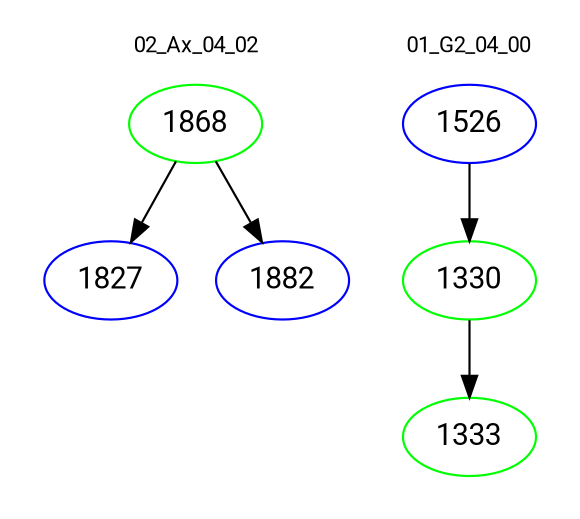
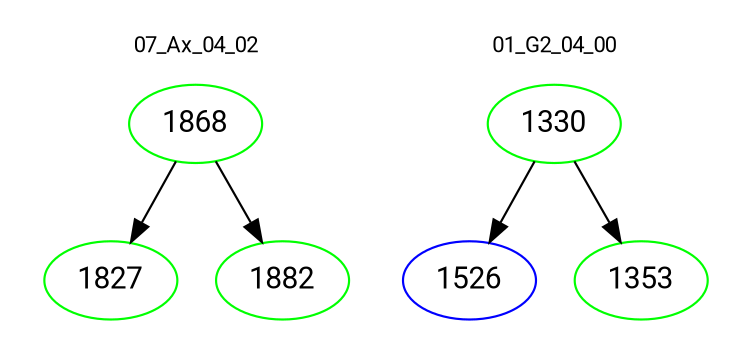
cluster "02_Ax_04_02": label "02_Ax_04_02" -> "07_Ax_04_02"
edge "1526" -> "1330": reversed
node "1827": color blue -> green
node "1882": color blue -> green
node "1333": label "1333" -> "1353"
